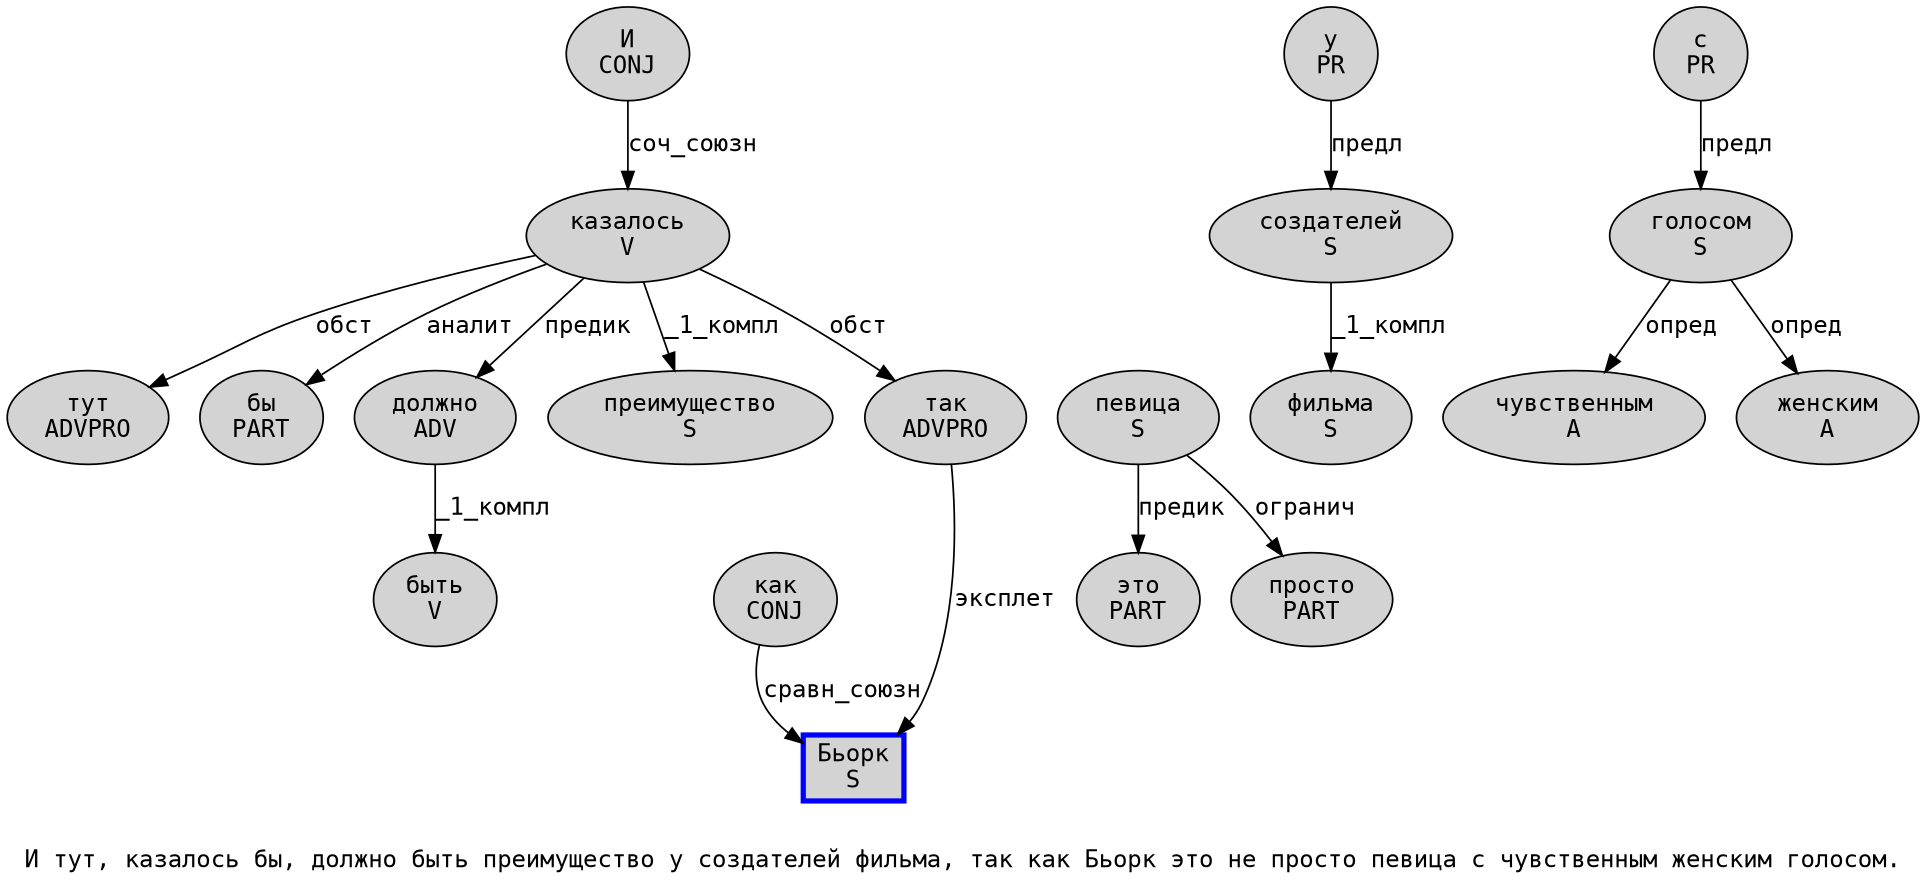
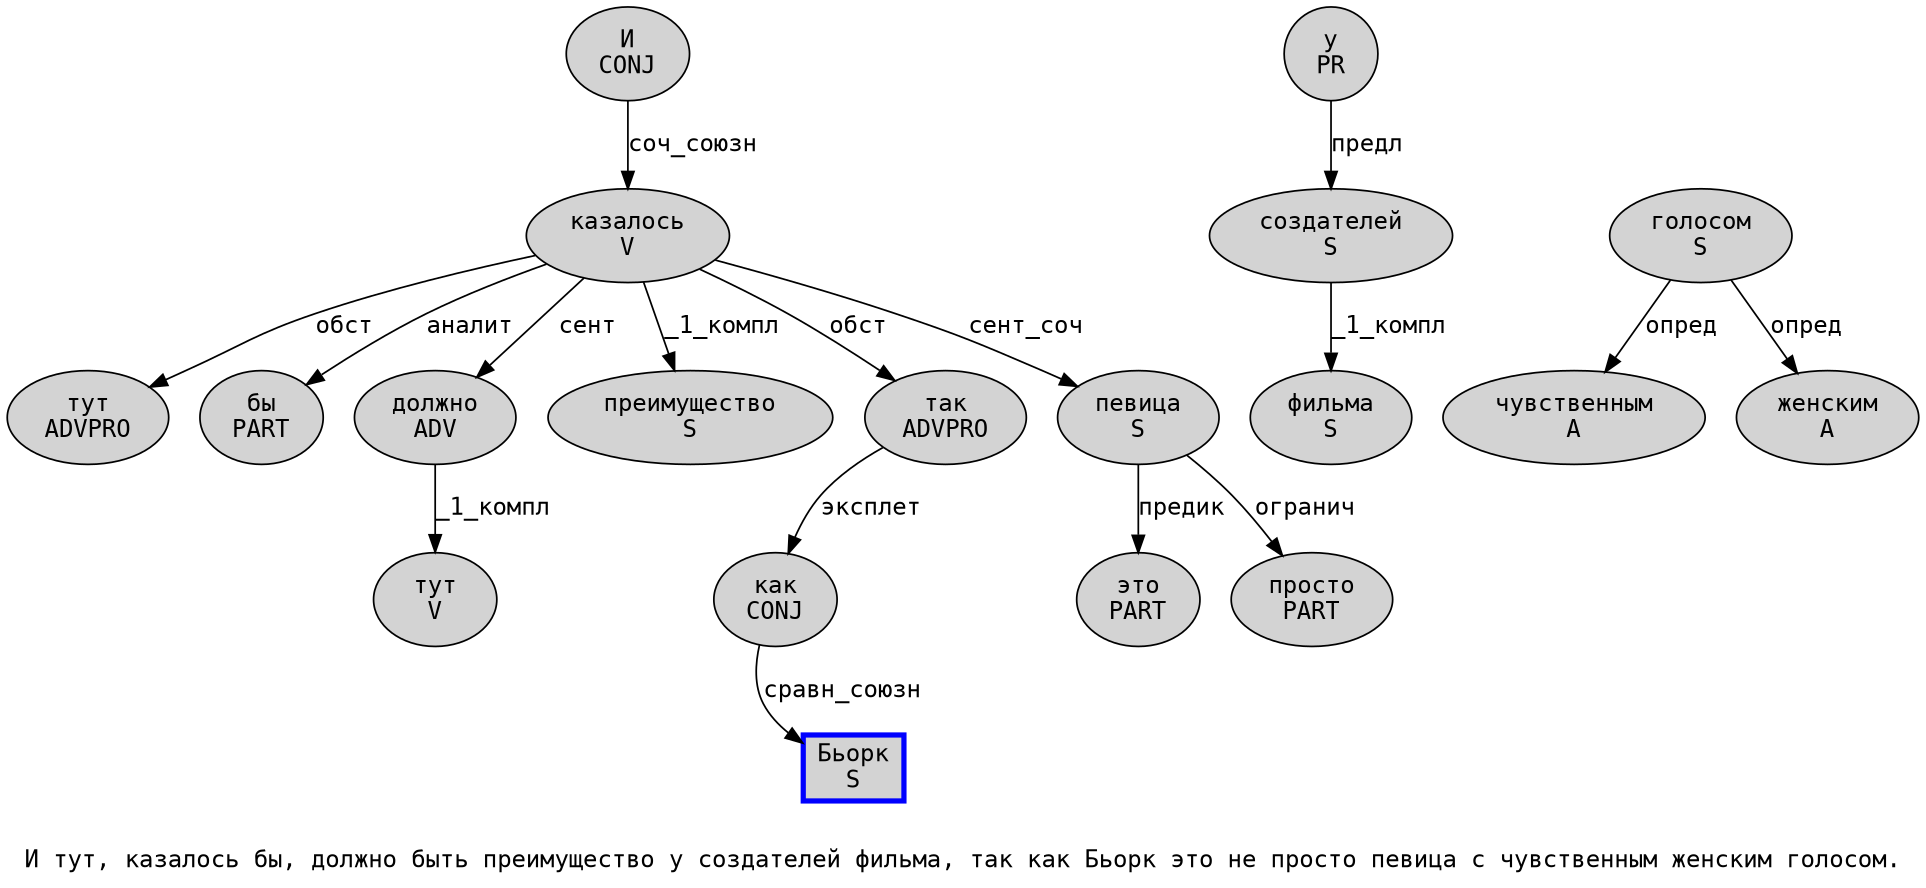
node "с PR": removed
edge "казалось V" -> "певица S": added, label "сент_соч"
edge "казалось V" -> "должно ADV": label "предик" -> "сент"
edge "так ADVPRO" -> "Бьорк S": now "так ADVPRO" -> "как CONJ"
node "быть V": label "быть V" -> "тут V"
